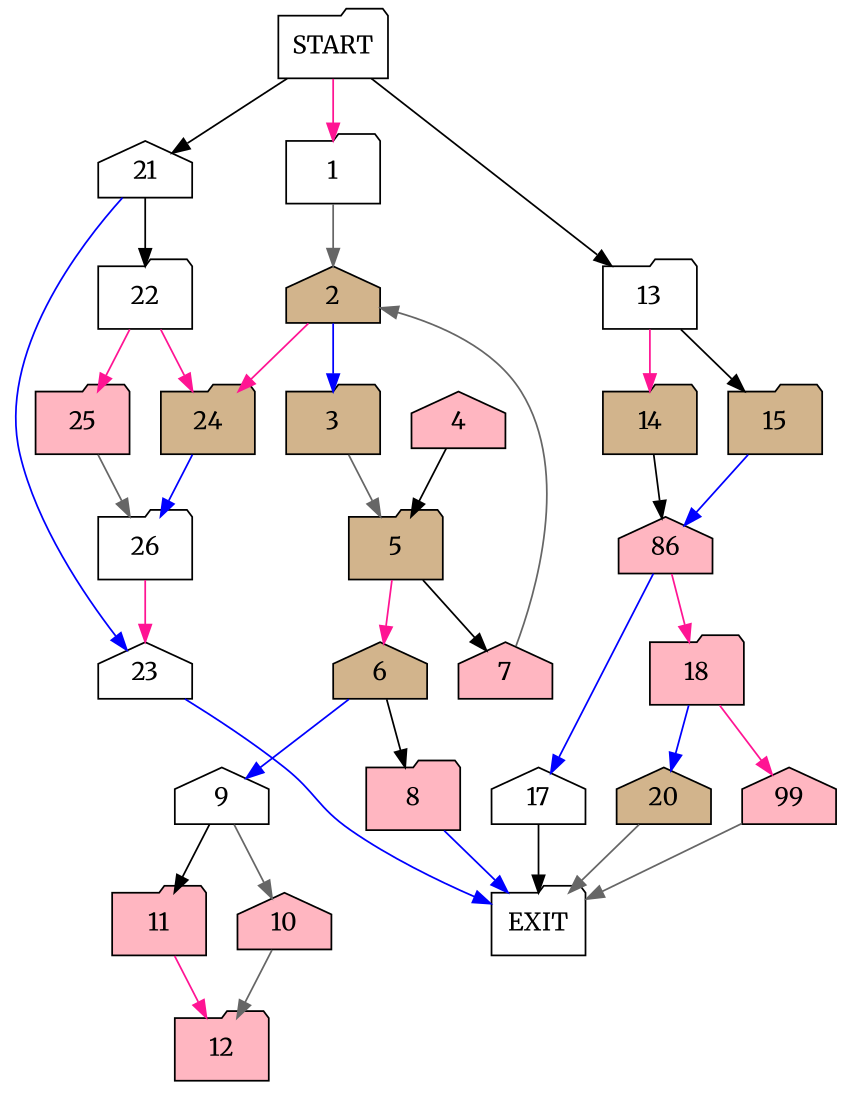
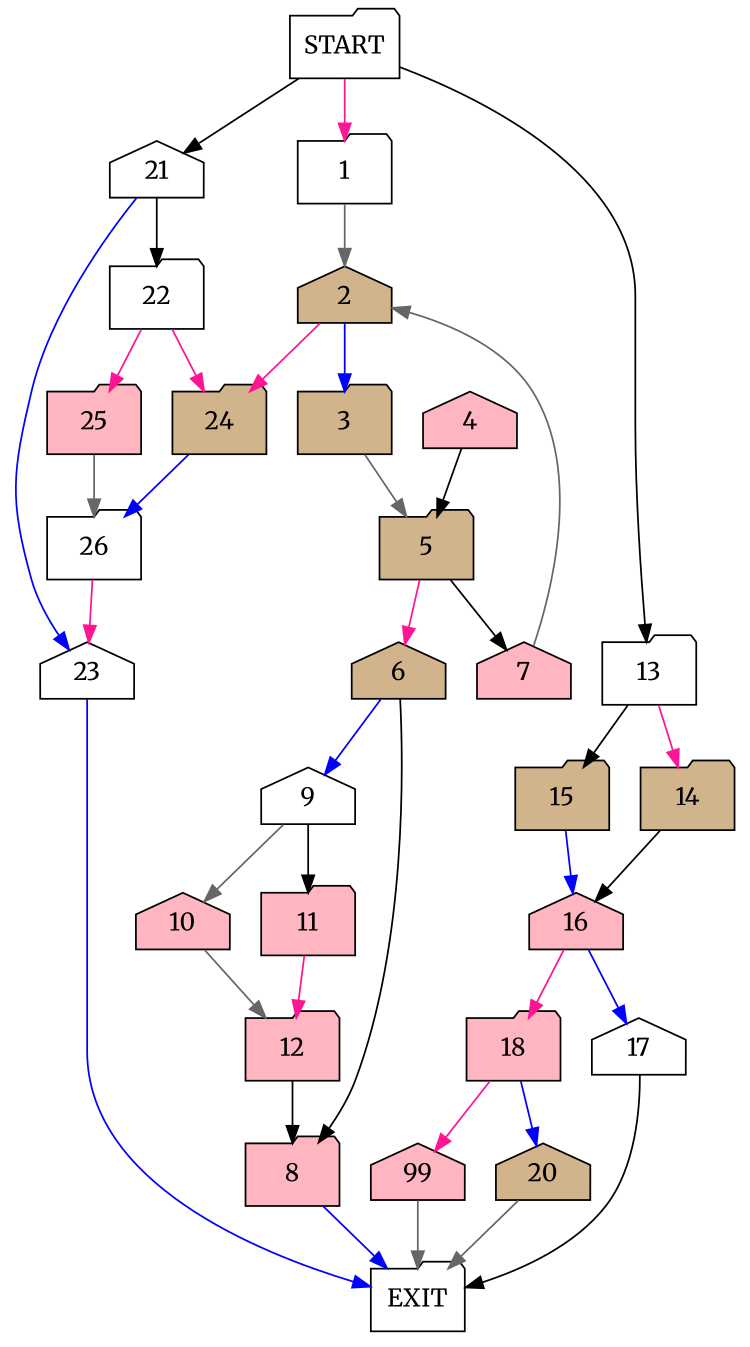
node "86": label "86" -> "16"
edge "12" -> "8": added
